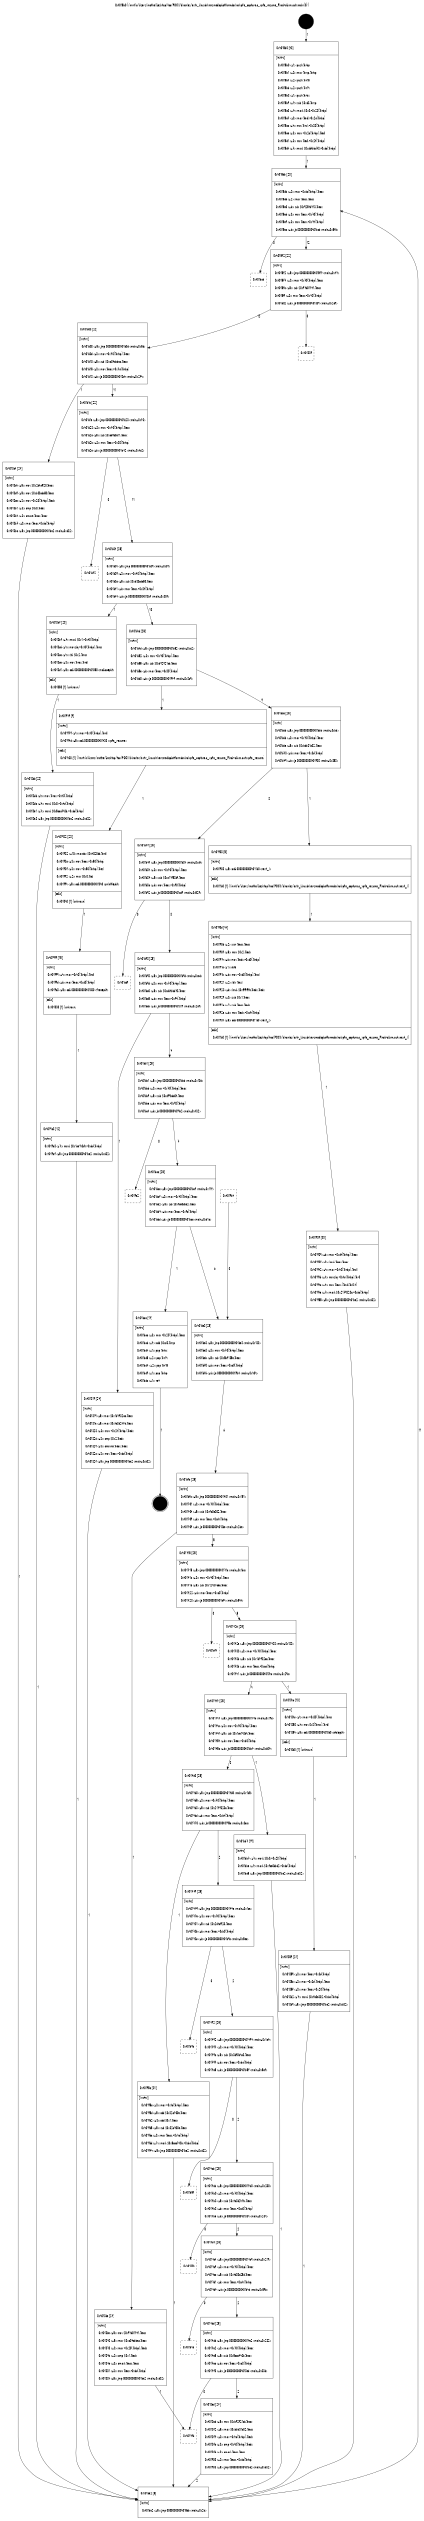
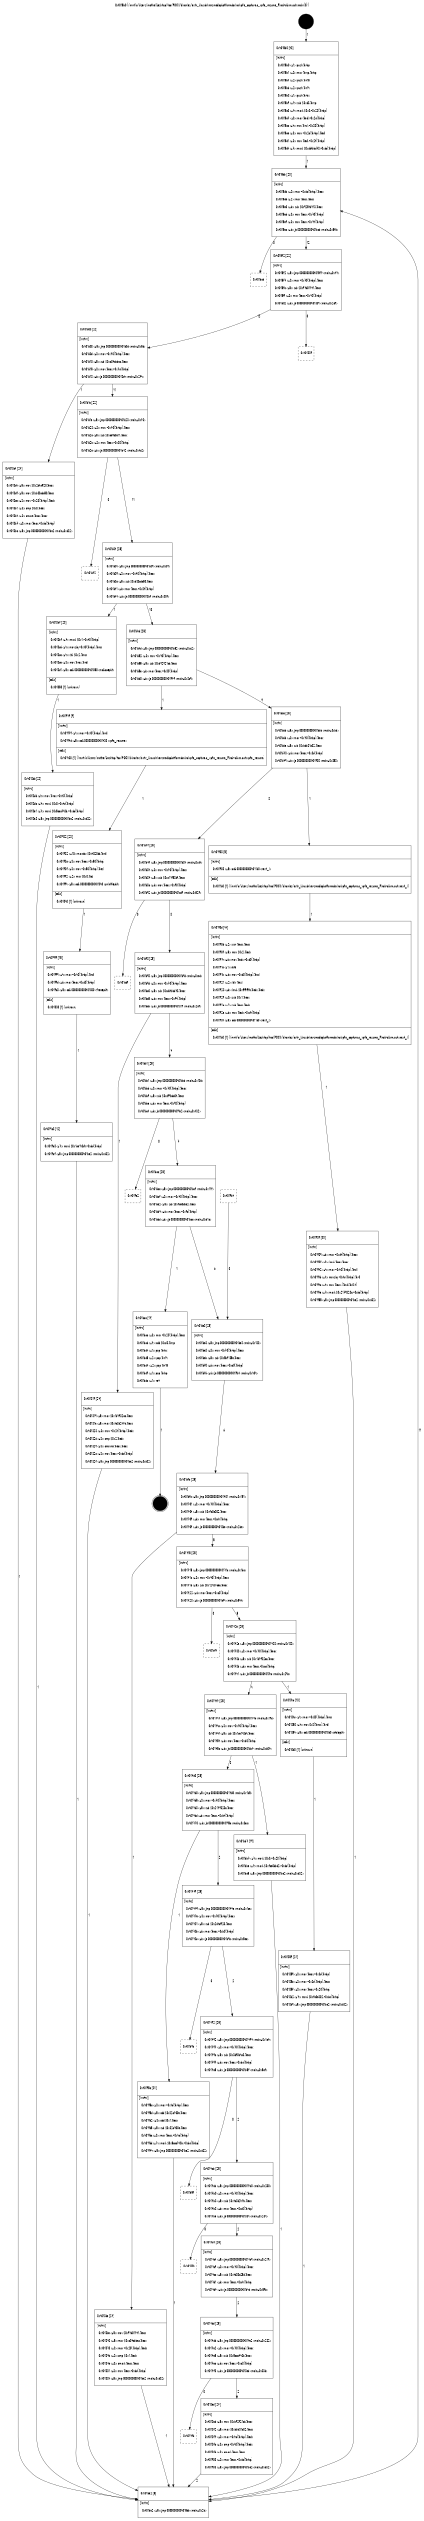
node "0x401b46": removed
edge "0x40186e [27]" -> "0x4017f6": now "0x40186e [27]" -> "0x401be2 [5]"
